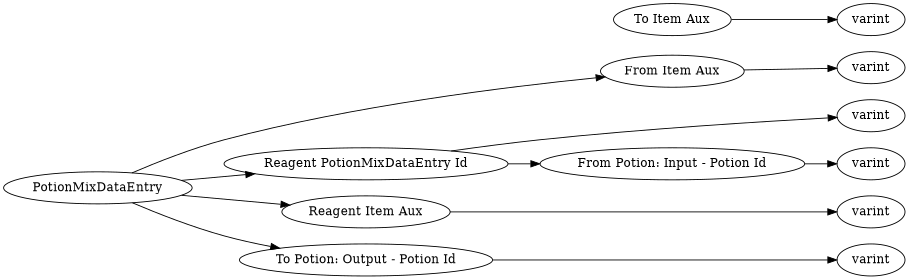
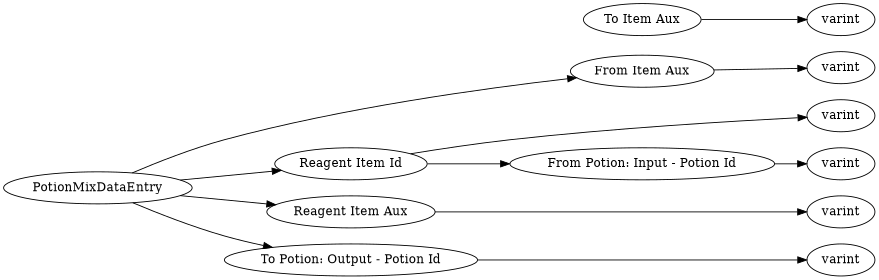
node "Reagent PotionMixDataEntry Id": label "Reagent PotionMixDataEntry Id" -> "Reagent Item Id"
